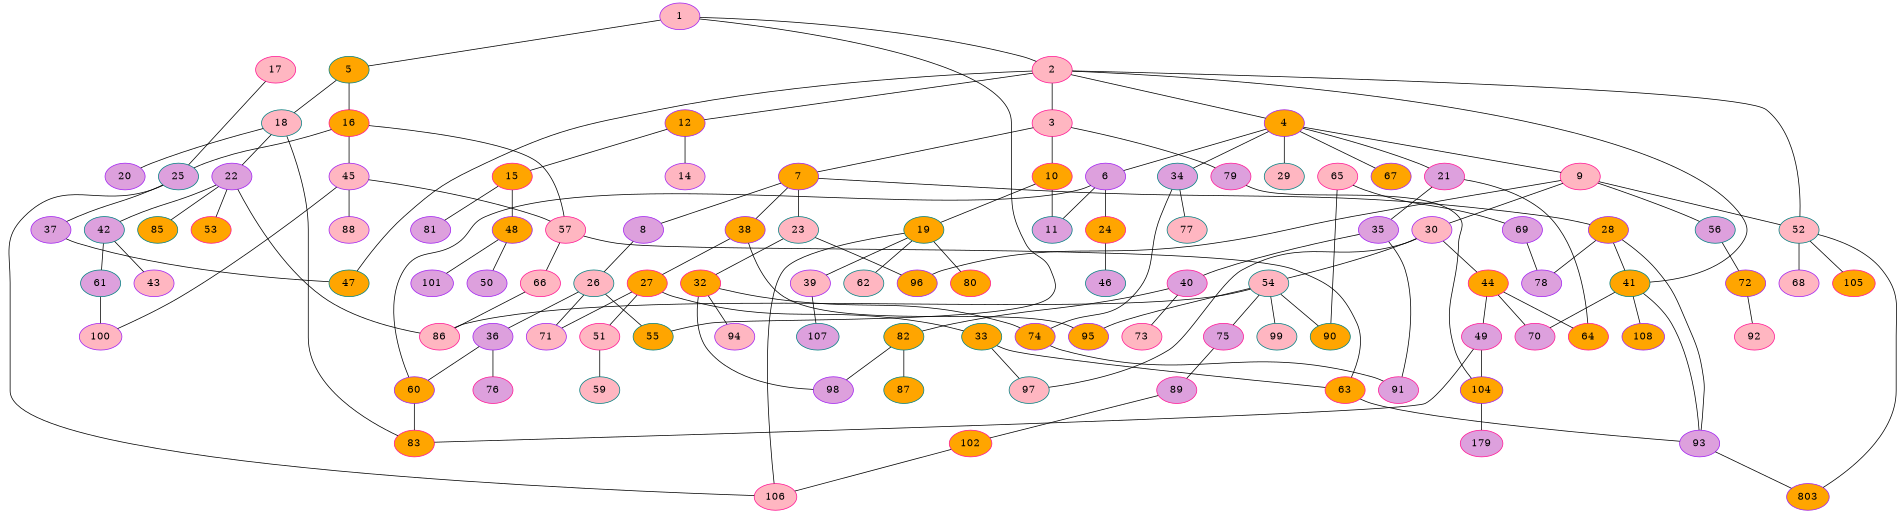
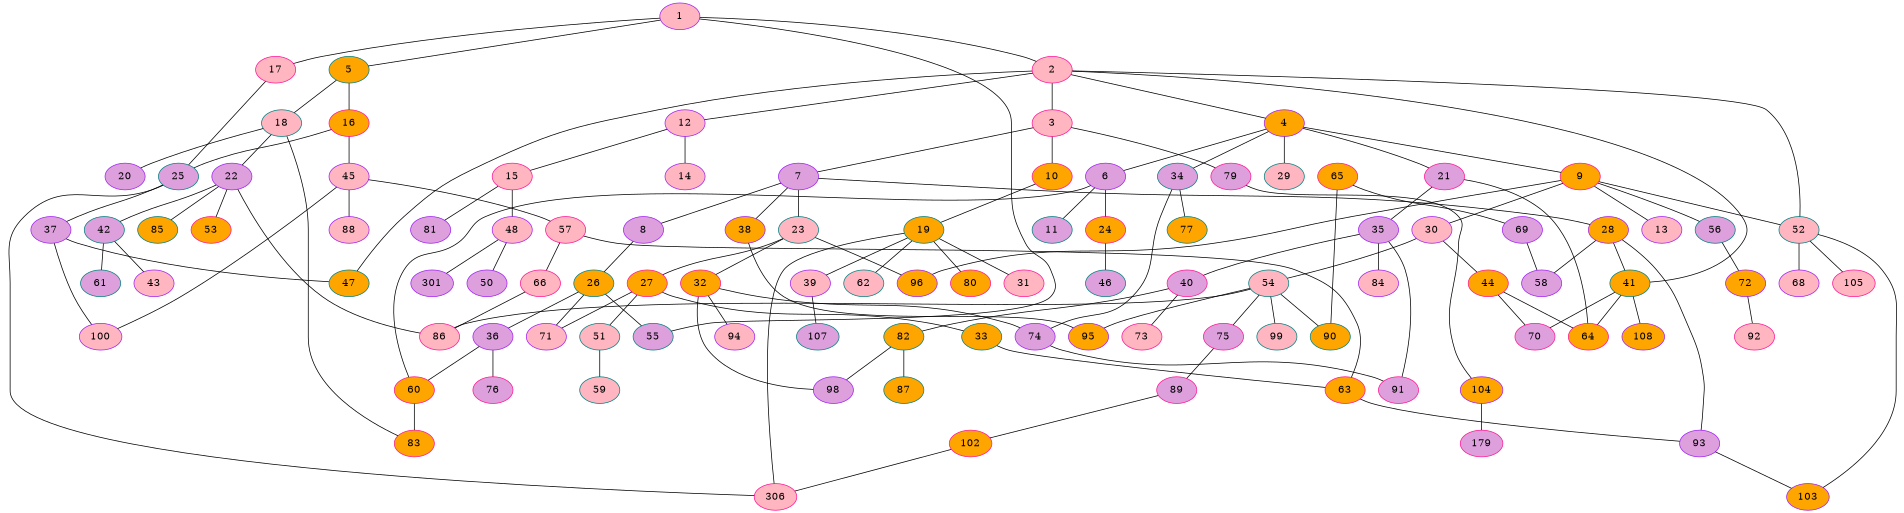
edge "1" -- "17": added
node "12": fillcolor orange -> lightpink
edge "16" -- "57": removed
node "15": fillcolor orange -> lightpink
node "7": fillcolor orange -> plum
node "65": fillcolor lightpink -> orange
node "67": removed
node "9": fillcolor lightpink -> orange
edge "10" -- "11": removed
node "48": fillcolor orange -> lightpink
node "77": fillcolor lightpink -> orange
node "13": added
edge "38" -- "27": now "23" -- "27"
node "101": label "101" -> "301"
node "26": fillcolor lightpink -> orange
node "31": added
node "84": added
node "78": label "78" -> "58"
node "105": fillcolor orange -> lightpink
edge "61" -- "100": now "37" -- "100"
node "51": color deeppink -> teal
node "55": fillcolor orange -> plum
node "74": fillcolor orange -> plum
node "49": removed
edge "41" -- "93": now "41" -- "64"
node "60": color purple -> deeppink
node "97": removed
node "106": label "106" -> "306"
node "803": label "803" -> "103"
